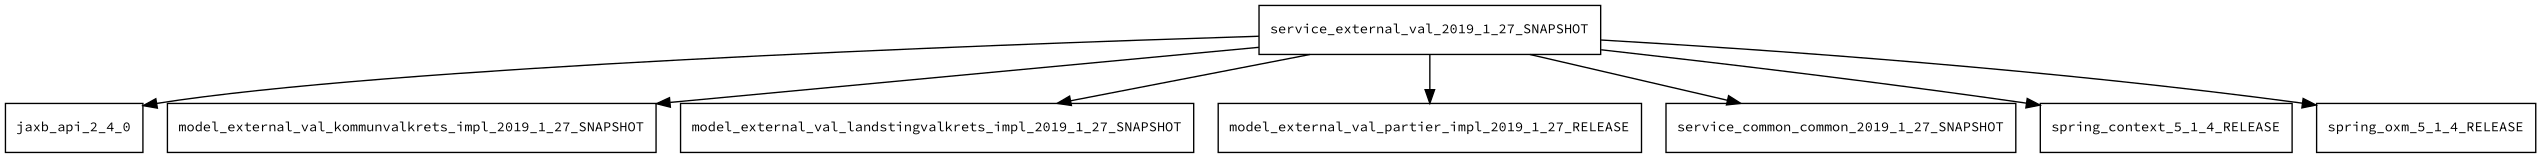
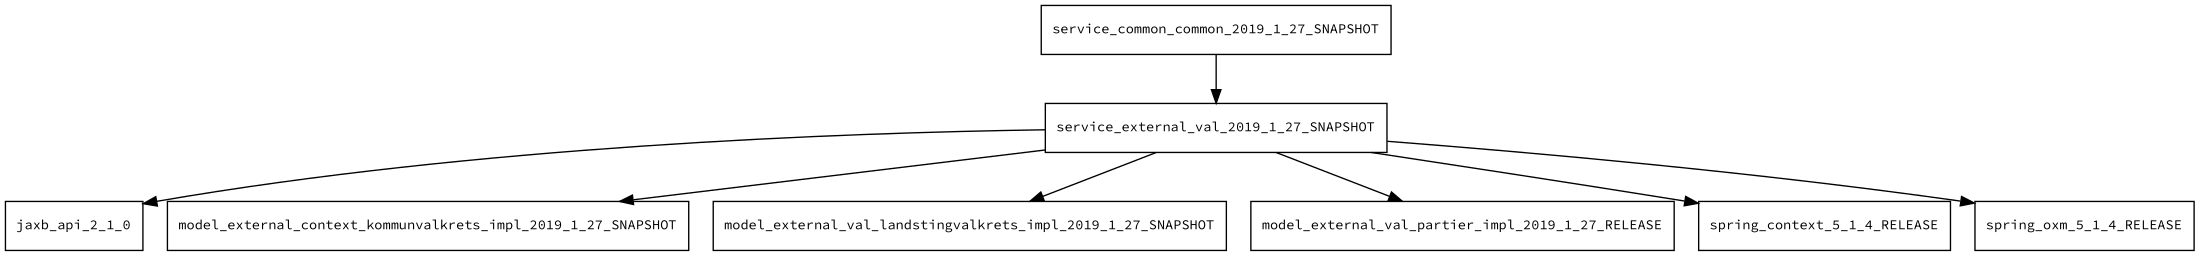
edge "service_external_val_2019_1_27_SNAPSHOT" -> "service_common_common_2019_1_27_SNAPSHOT": reversed
node "jaxb_api_2_4_0": label "jaxb_api_2_4_0" -> "jaxb_api_2_1_0"
node "model_external_val_kommunvalkrets_impl_2019_1_27_SNAPSHOT": label "model_external_val_kommunvalkrets_impl_2019_1_27_SNAPSHOT" -> "model_external_context_kommunvalkrets_impl_2019_1_27_SNAPSHOT"
